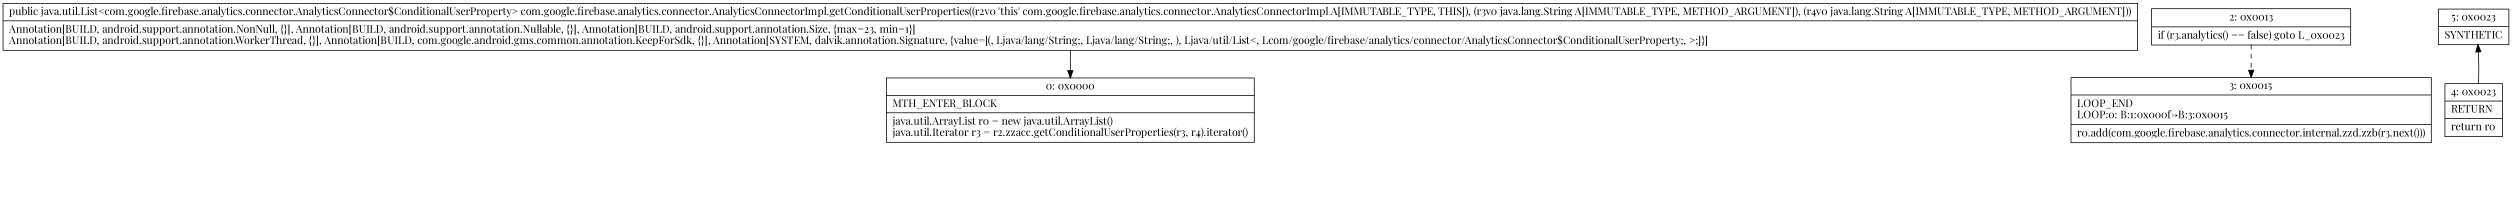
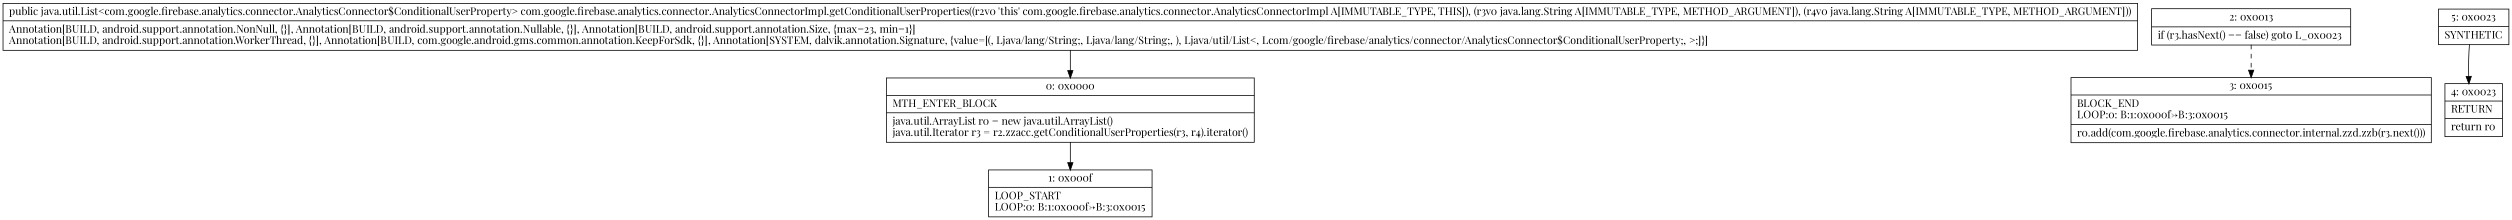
node "2: 0x0013": text "if (r3.analytics() == false) goto L_0x0023" -> "if (r3.hasNext() == false) goto L_0x0023"
edge "4: 0x0023" -> "5: 0x0023": reversed
node "3: 0x0015": text "LOOP_END" -> "BLOCK_END"
node "1: 0x000f": added
